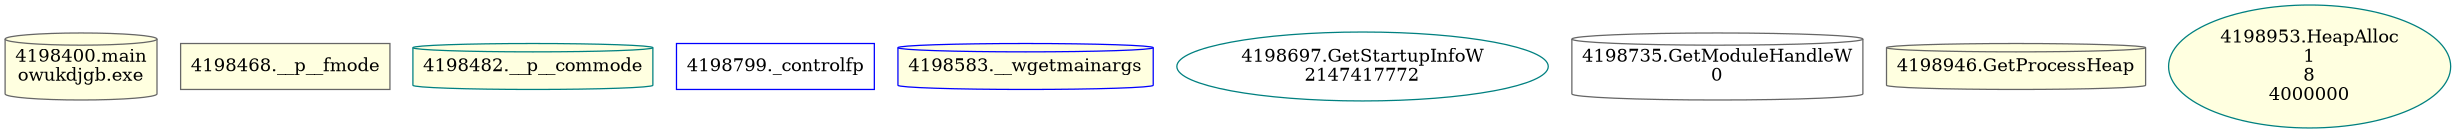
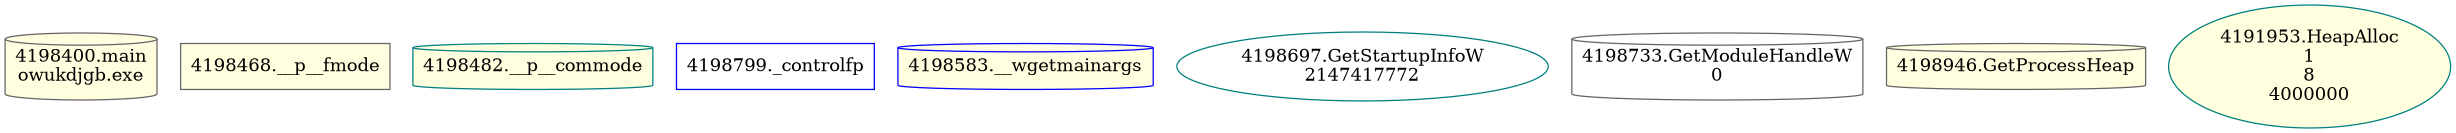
node "4198735.GetModuleHandleW 0": label "4198735.GetModuleHandleW 0" -> "4198733.GetModuleHandleW 0"
node "4198953.HeapAlloc 1 8 4000000": label "4198953.HeapAlloc 1 8 4000000" -> "4191953.HeapAlloc 1 8 4000000"
